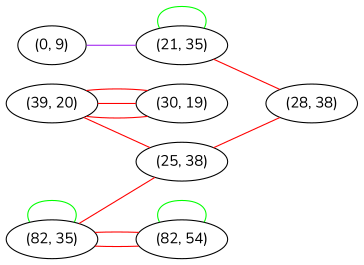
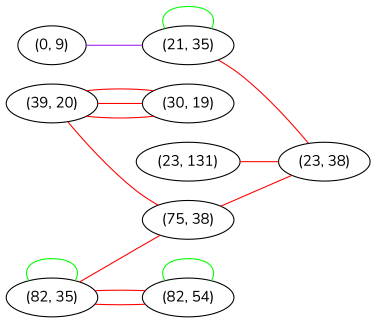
node "(28, 38)": label "(28, 38)" -> "(23, 38)"
node "(25, 38)": label "(25, 38)" -> "(75, 38)"
node "(23, 131)": added
